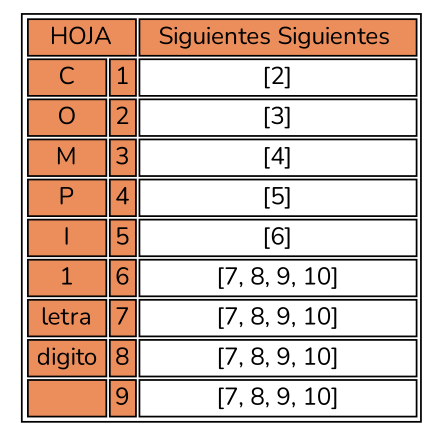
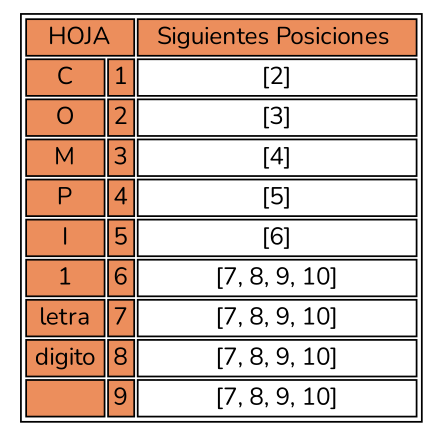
node "HOJA": text "Siguientes Siguientes" -> "Siguientes Posiciones"
